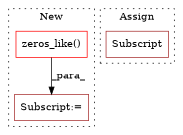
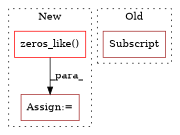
cluster "Assign": label "Assign" -> "Old"
node "Subscript:=": label "Subscript:=" -> "Assign:="
